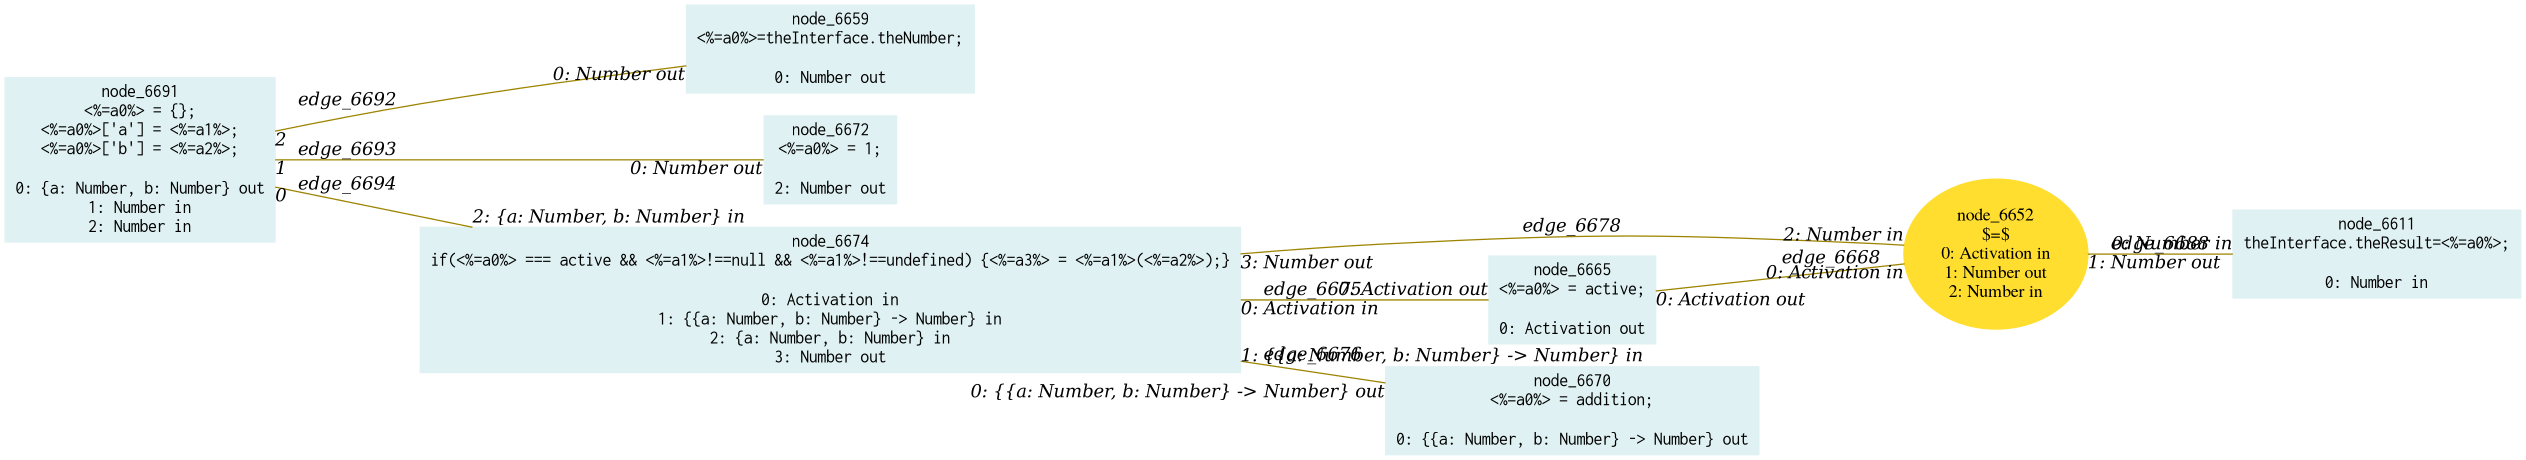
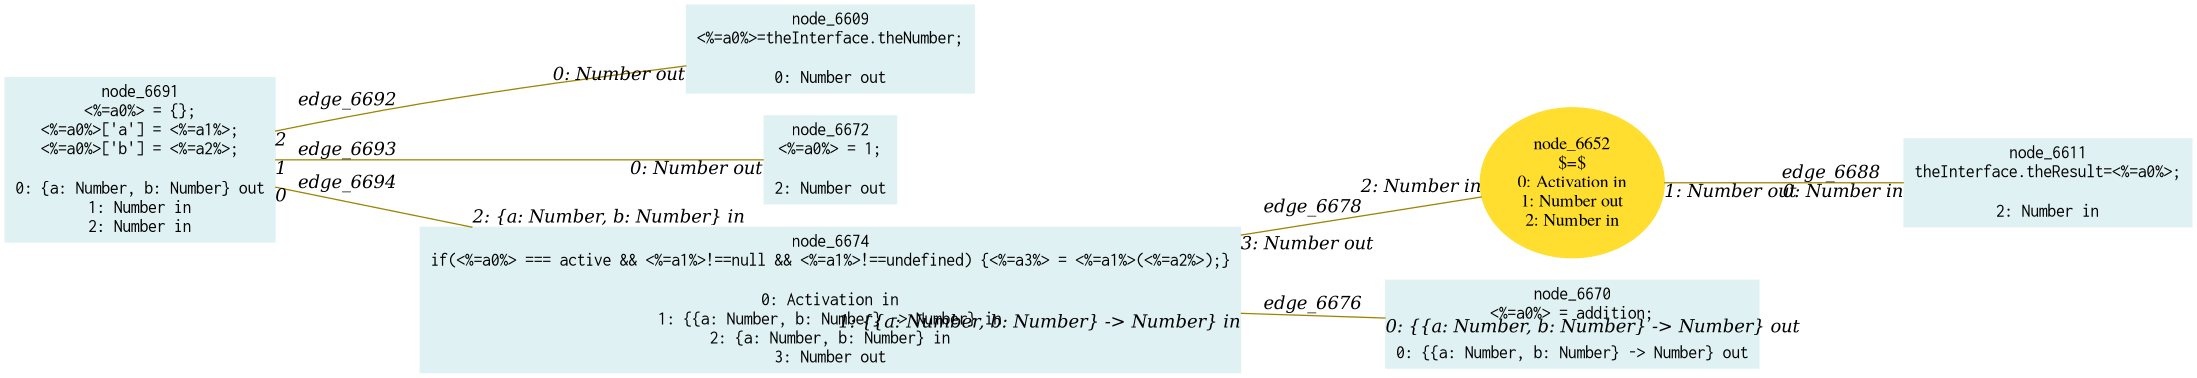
node "node_6659 <%=a0%>=theInterface.theNumber; 0: Number out": label "node_6659 <%=a0%>=theInterface.theNumber; 0: Number out" -> "node_6609 <%=a0%>=theInterface.theNumber; 0: Number out"
node "node_6611 theInterface.theResult=<%=a0%>; 0: Number in": label "node_6611 theInterface.theResult=<%=a0%>; 0: Number in" -> "node_6611 theInterface.theResult=<%=a0%>; 2: Number in"
node "node_6665 <%=a0%> = active; 0: Activation out": removed
